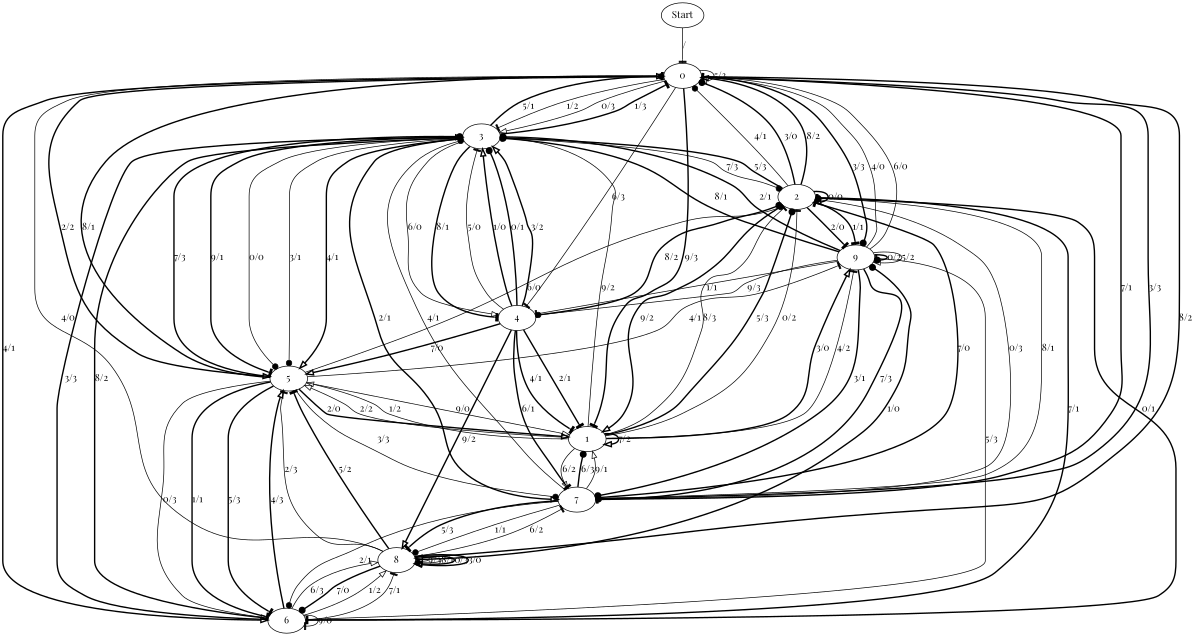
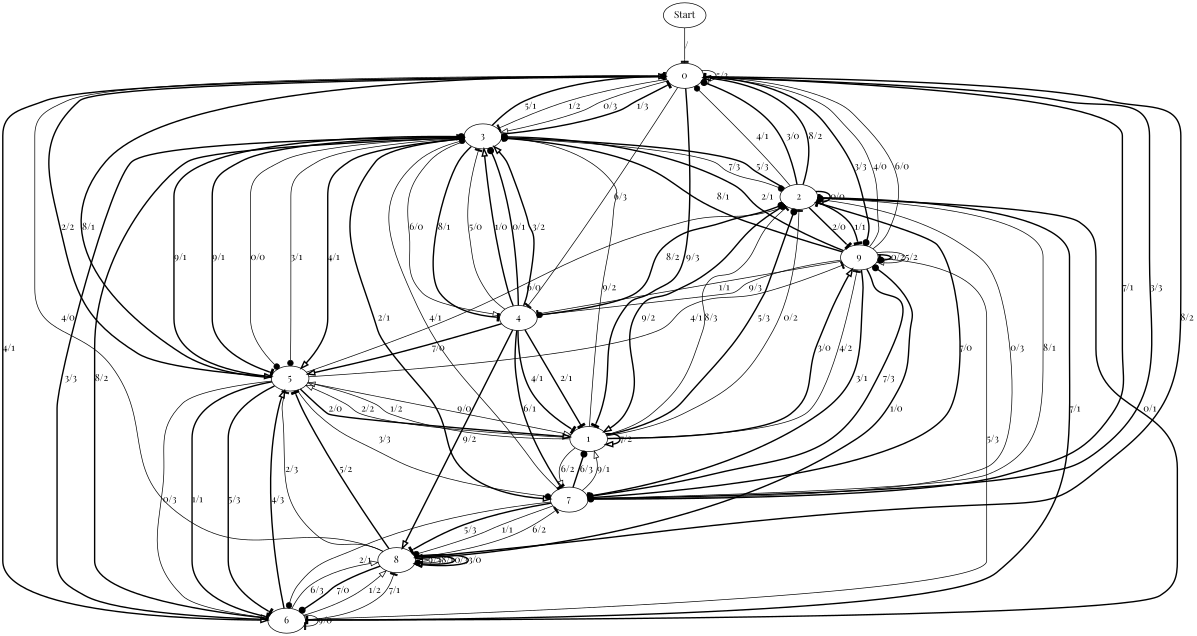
edge "5" -> "3": label "7/3" -> "9/1"
